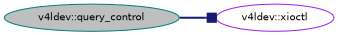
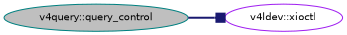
node "v4ldev::query_control": label "v4ldev::query_control" -> "v4query::query_control"
